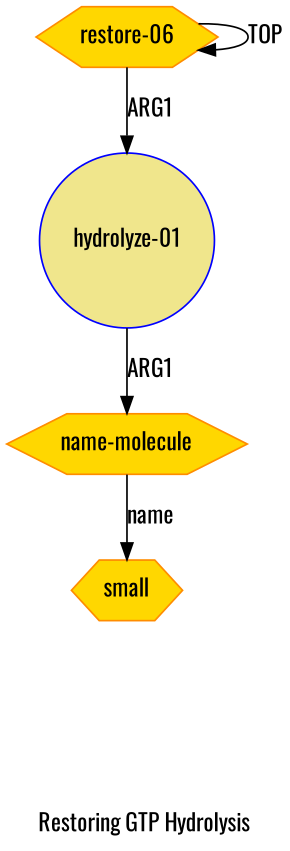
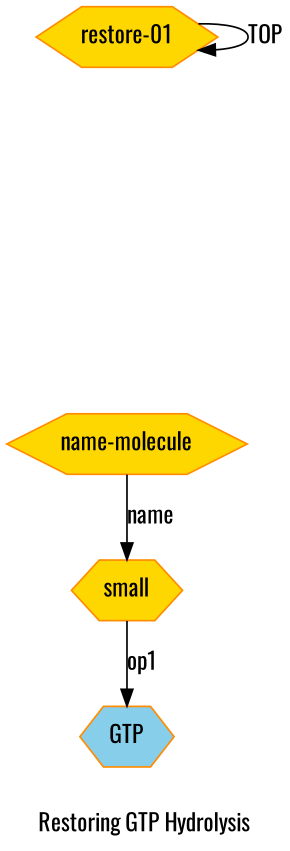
node "restore-06": label "restore-06" -> "restore-01"
node "hydrolyze-01": removed
node "GTP": added
